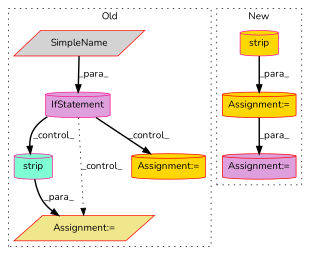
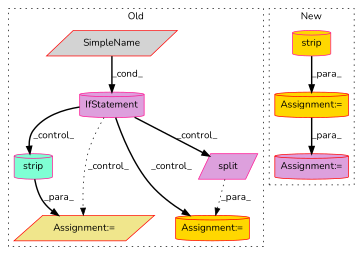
edge "SimpleName" -> "IfStatement": label "_para_" -> "_cond_"
node "split": added
